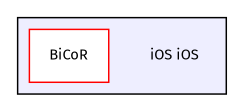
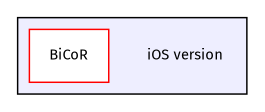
node "iOS iOS": label "iOS iOS" -> "iOS version"
